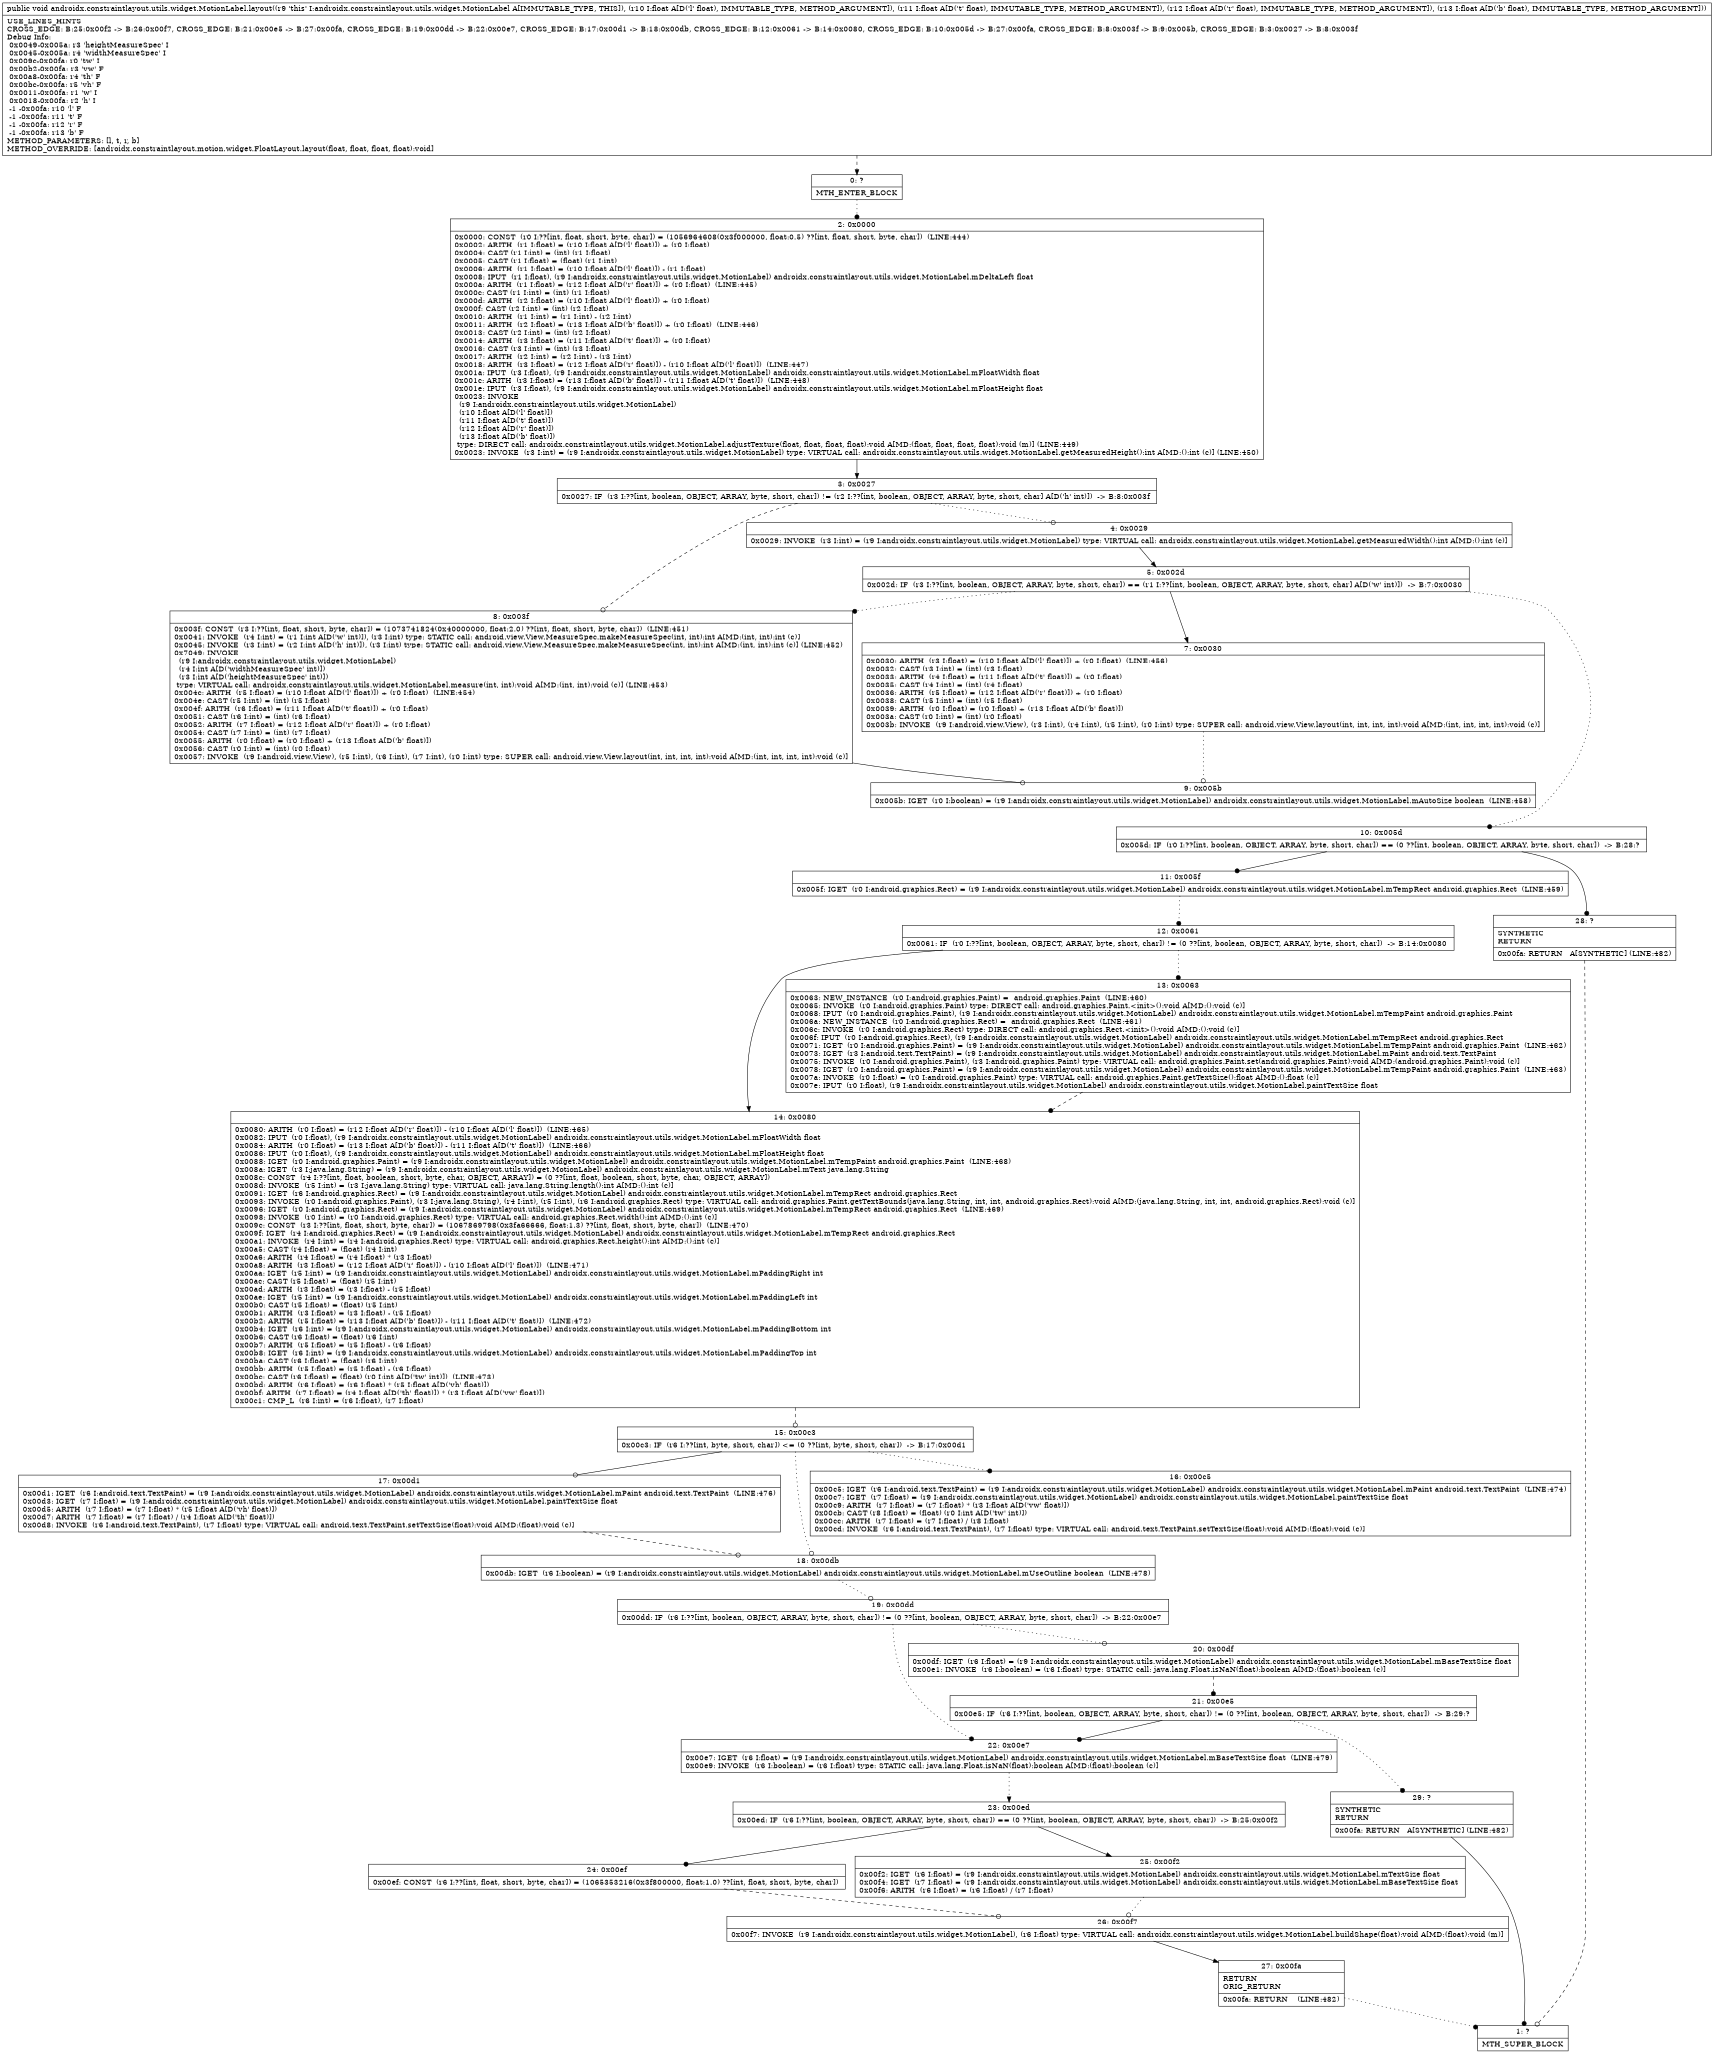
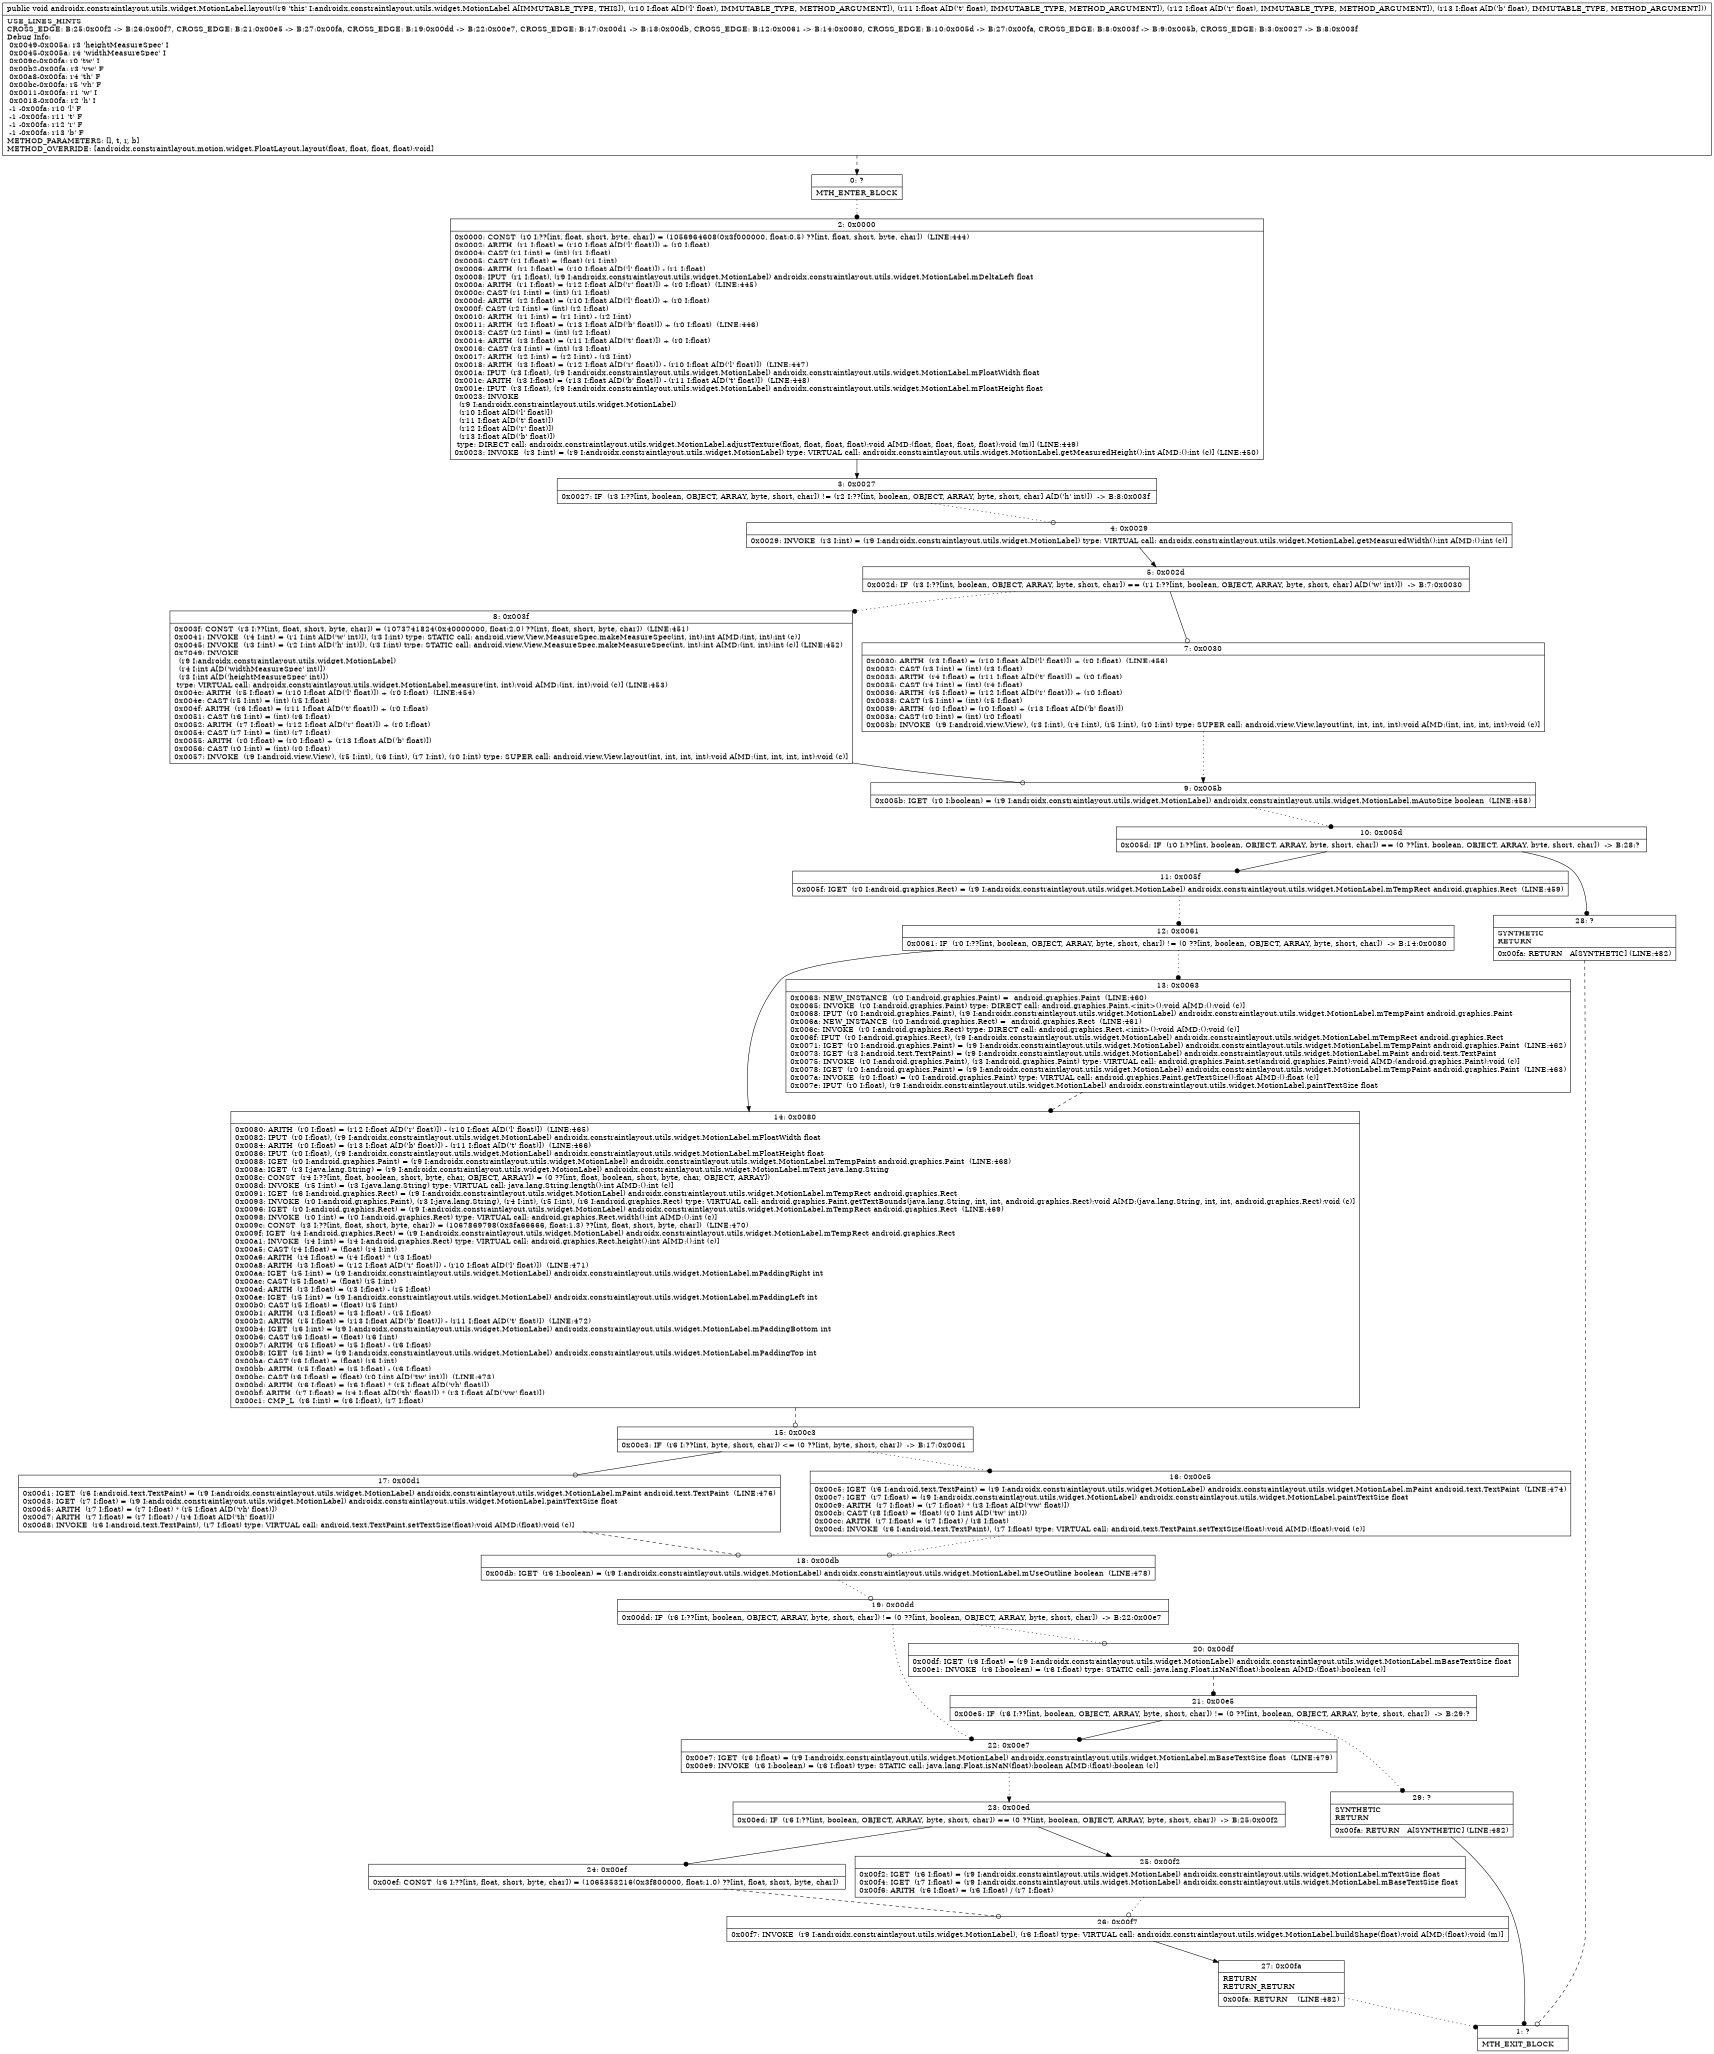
edge "3: 0x0027" -> "8: 0x003f": removed
edge "5: 0x002d" -> "7: 0x0030": arrowhead normal -> odot
edge "5: 0x002d" -> "10: 0x005d": now "9: 0x005b" -> "10: 0x005d"
edge "7: 0x0030" -> "9: 0x005b": arrowhead odot -> normal
edge "15: 0x00c3" -> "18: 0x00db": now "16: 0x00c5" -> "18: 0x00db"
node "27: 0x00fa": text "ORIG_RETURN" -> "RETURN_RETURN"
node "1: ?": text "MTH_SUPER_BLOCK" -> "MTH_EXIT_BLOCK"
